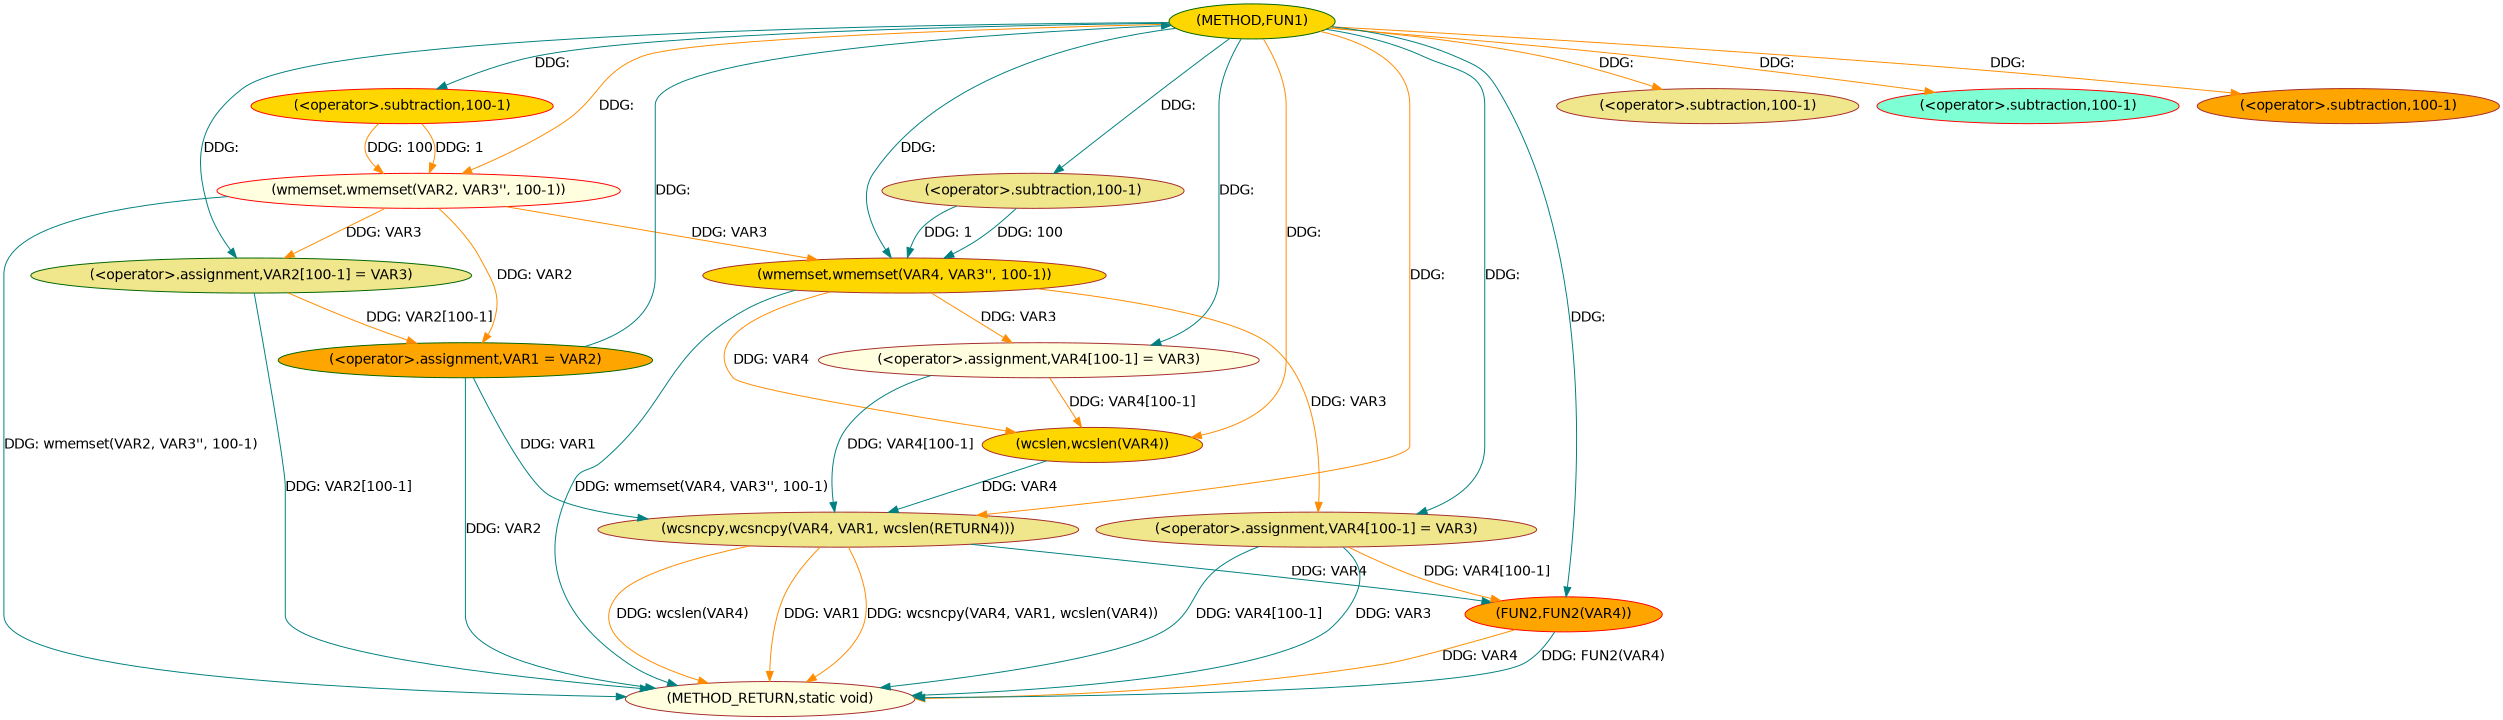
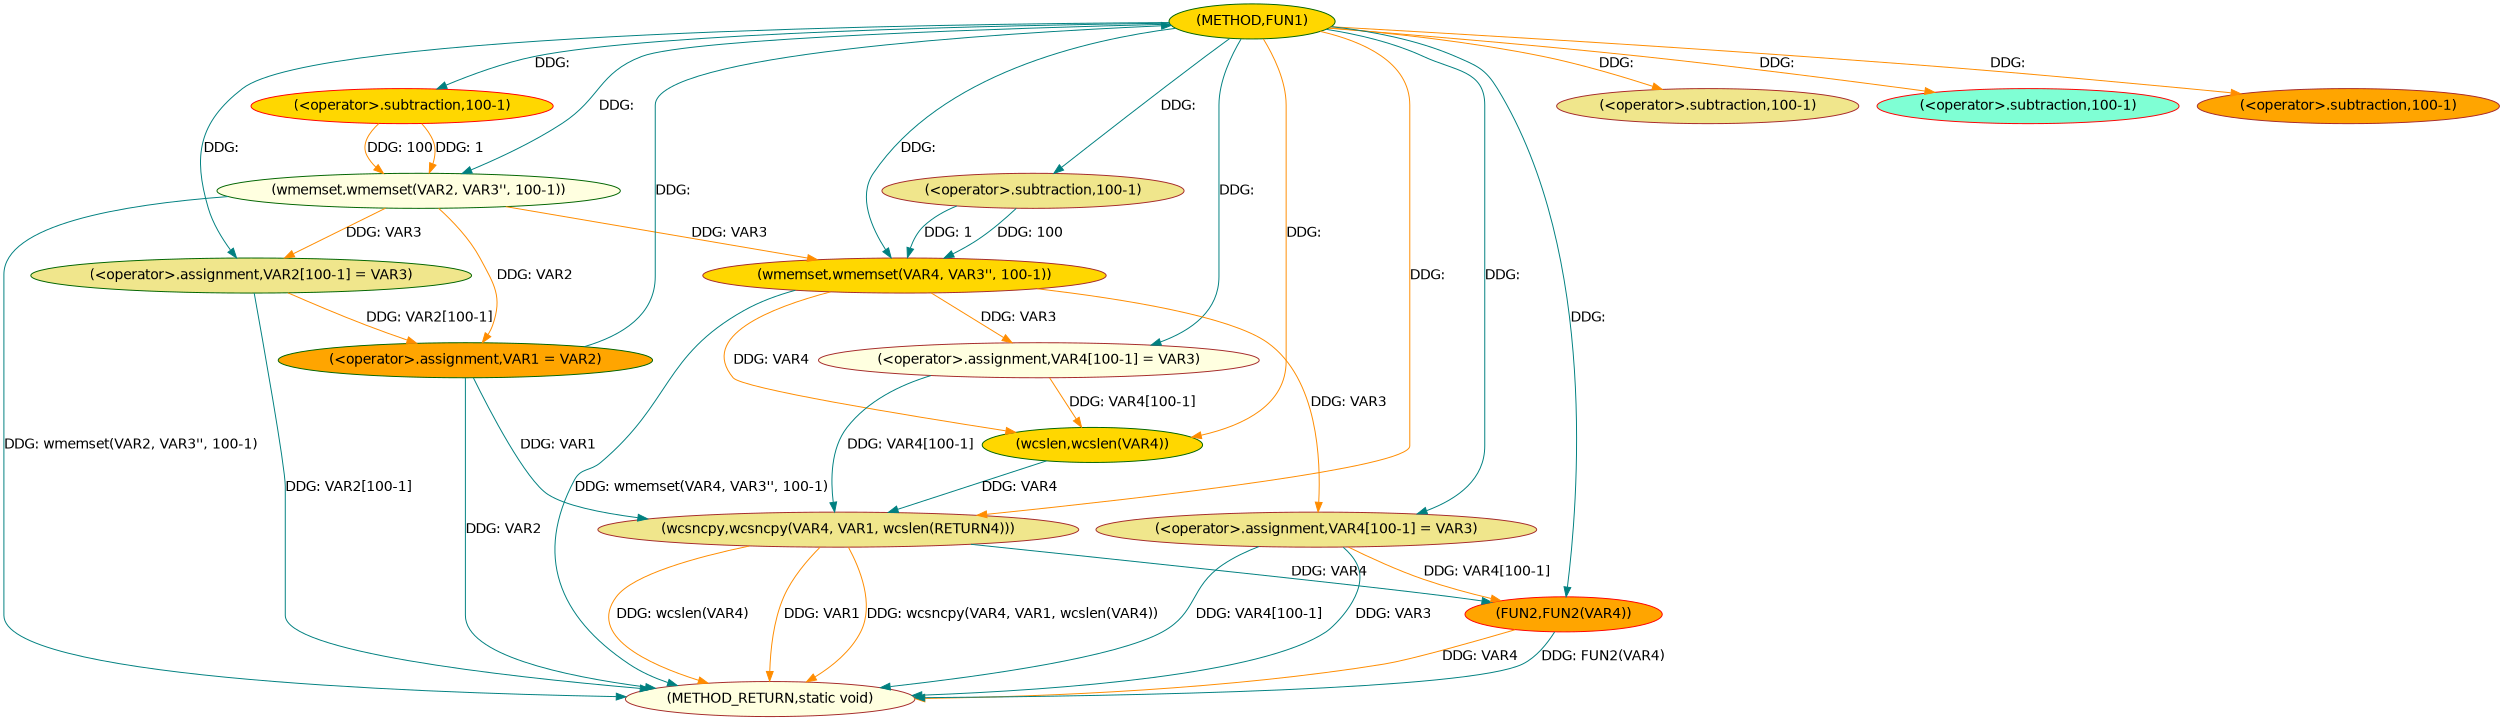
edge "(METHOD,FUN1)" -> "(wmemset,wmemset(VAR2, VAR3'', 100-1))": color darkorange -> teal
node "(wmemset,wmemset(VAR2, VAR3'', 100-1))": color red -> darkgreen
node "(wcslen,wcslen(VAR4))": color brown -> darkgreen
